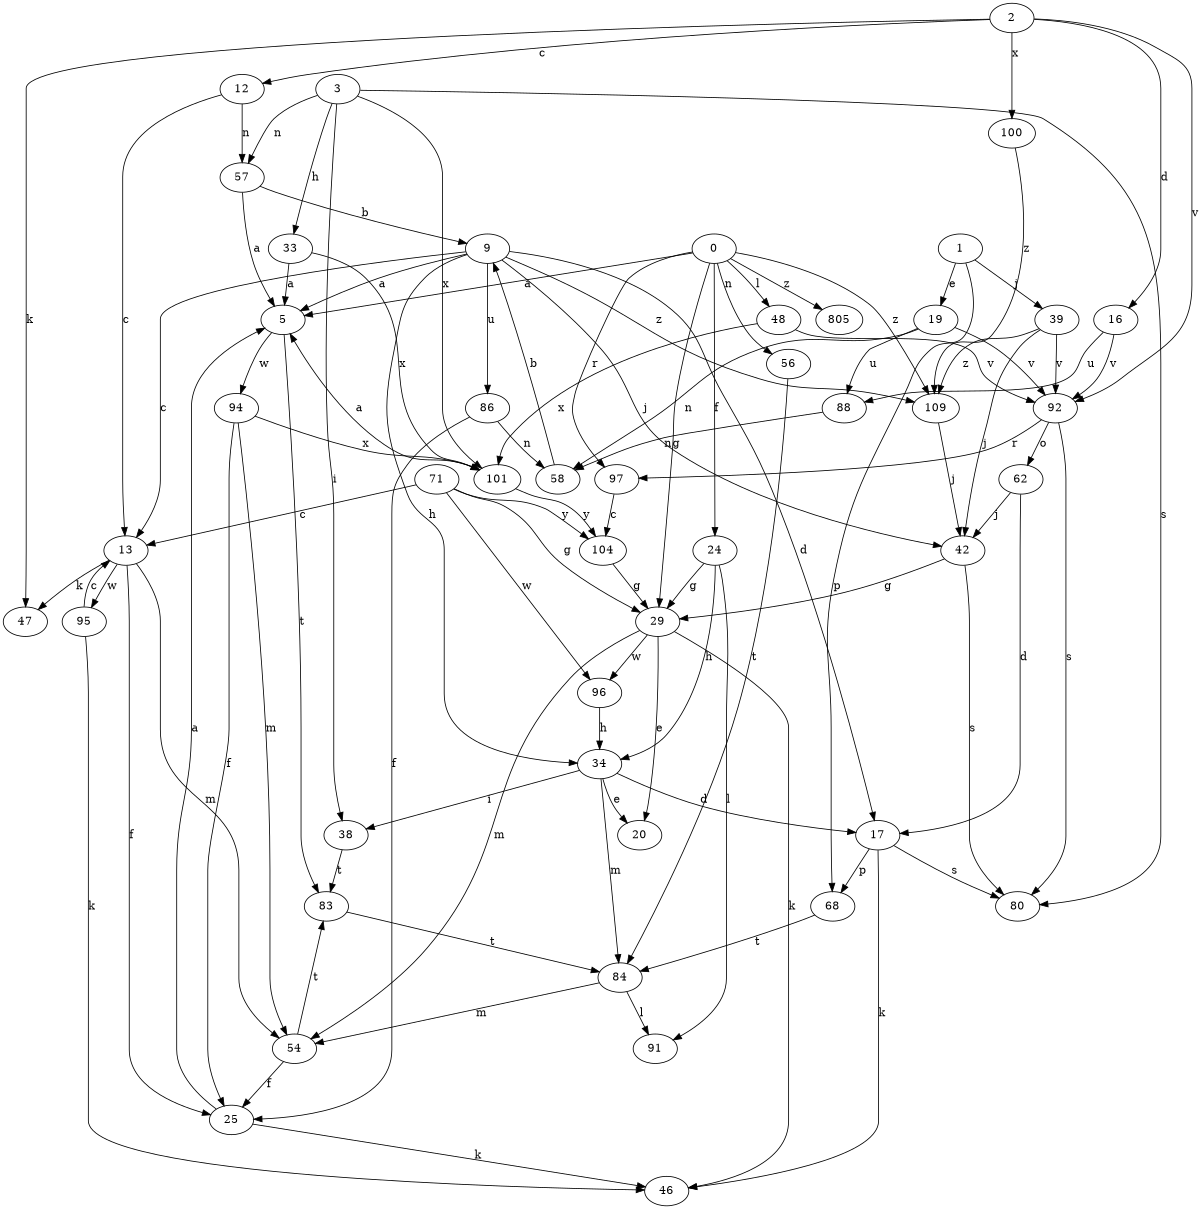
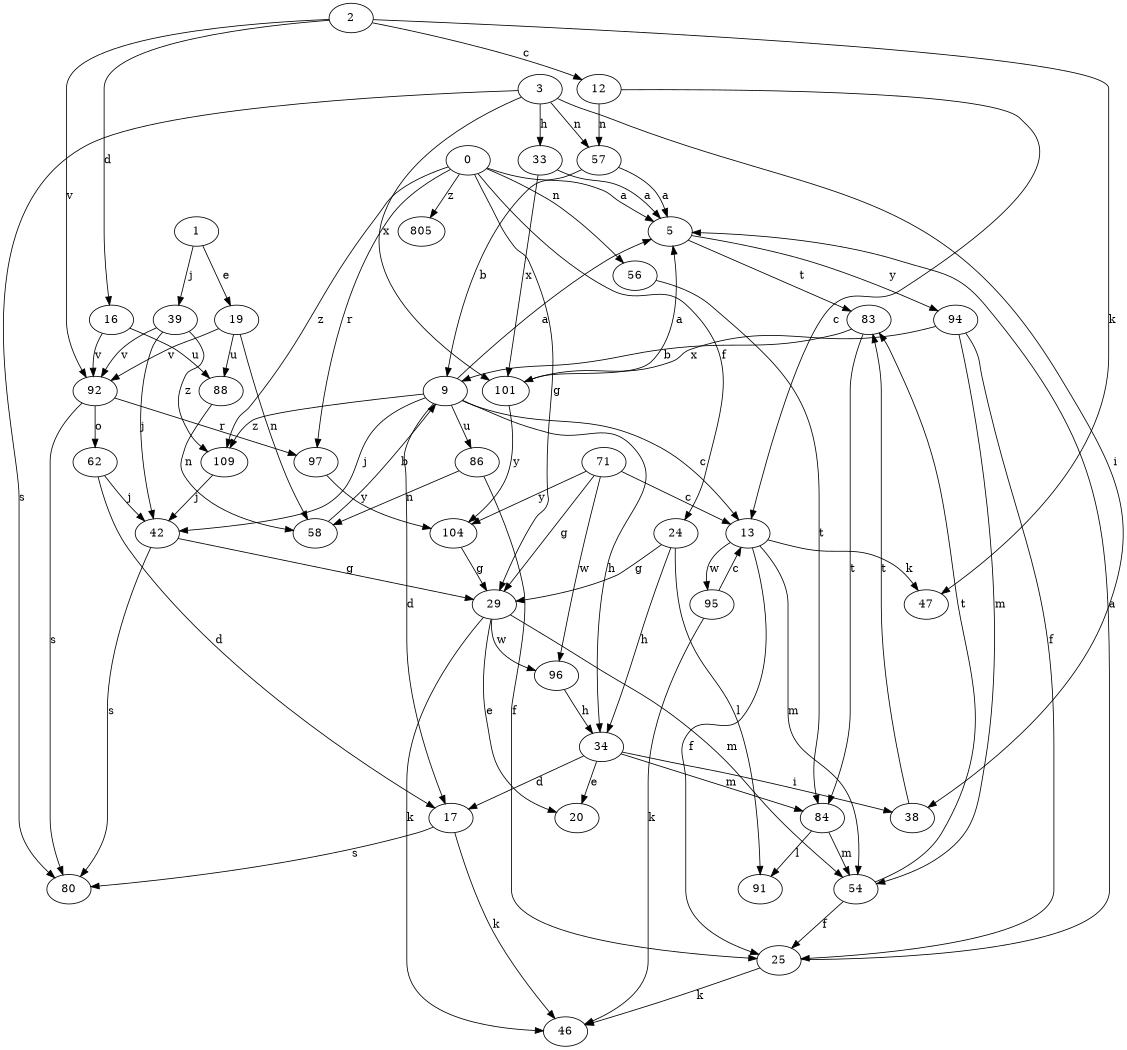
node "100": removed
node "48": removed
edge "83" -> "9": added, label "b"
edge "5" -> "94": label "w" -> "y"
edge "97" -> "104": label "c" -> "y"
node "68": removed
